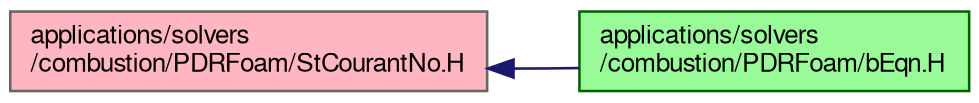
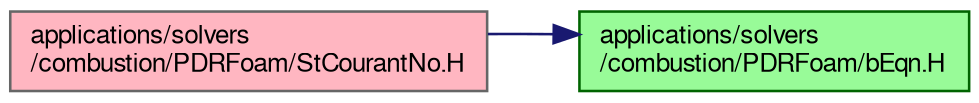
edge "applications/solvers /combustion/PDRFoam/bEqn.H" -> "applications/solvers /combustion/PDRFoam/StCourantNo.H": reversed
